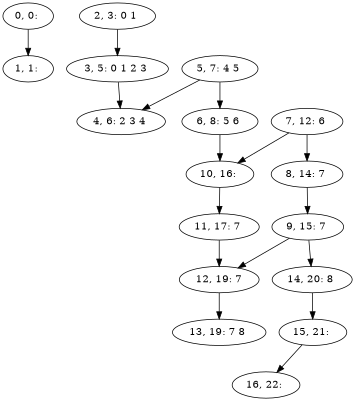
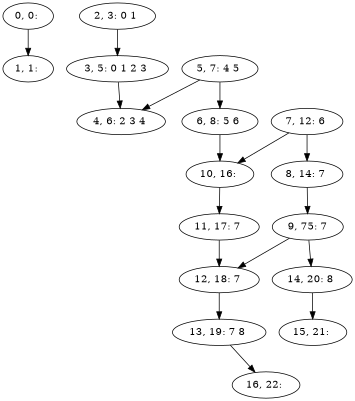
node "9, 15: 7": label "9, 15: 7" -> "9, 75: 7"
node "12, 19: 7": label "12, 19: 7" -> "12, 18: 7"
edge "15, 21:" -> "16, 22:": now "13, 19: 7 8" -> "16, 22:"
